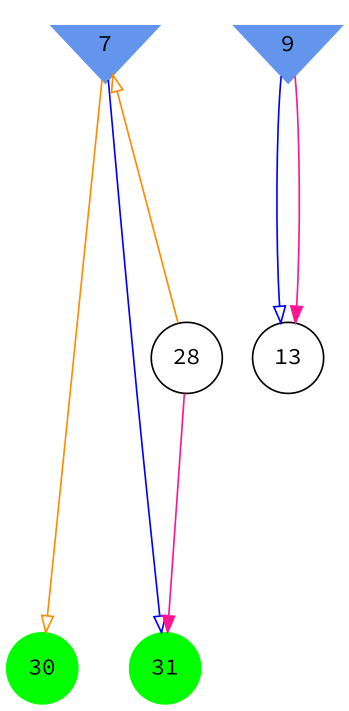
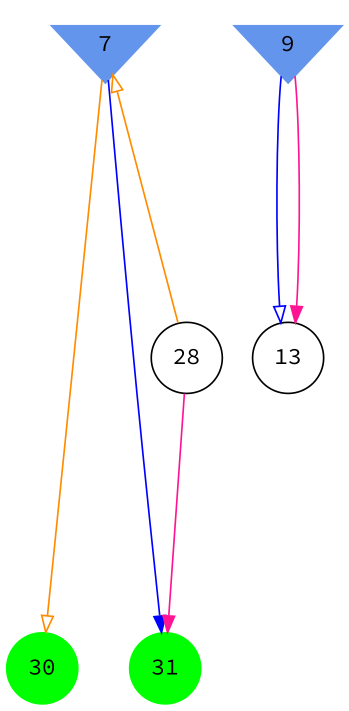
edge "7" -> "31": arrowhead onormal -> normal
